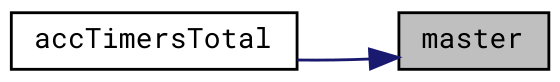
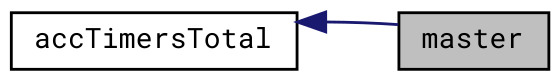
edge "accTimersTotal" -> "master": reversed
